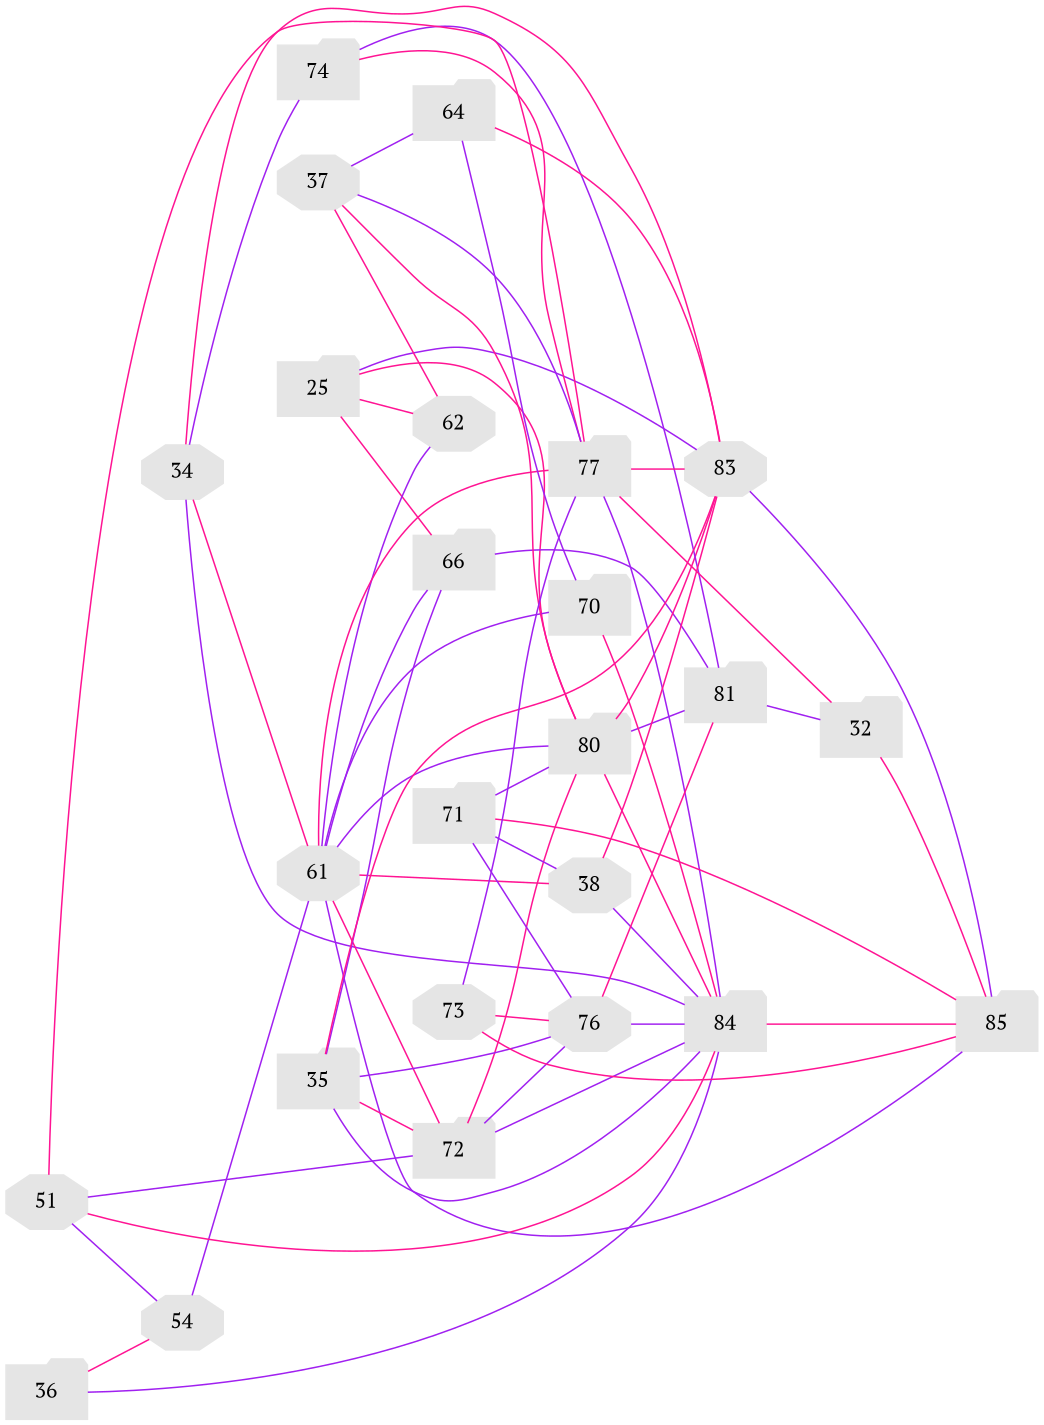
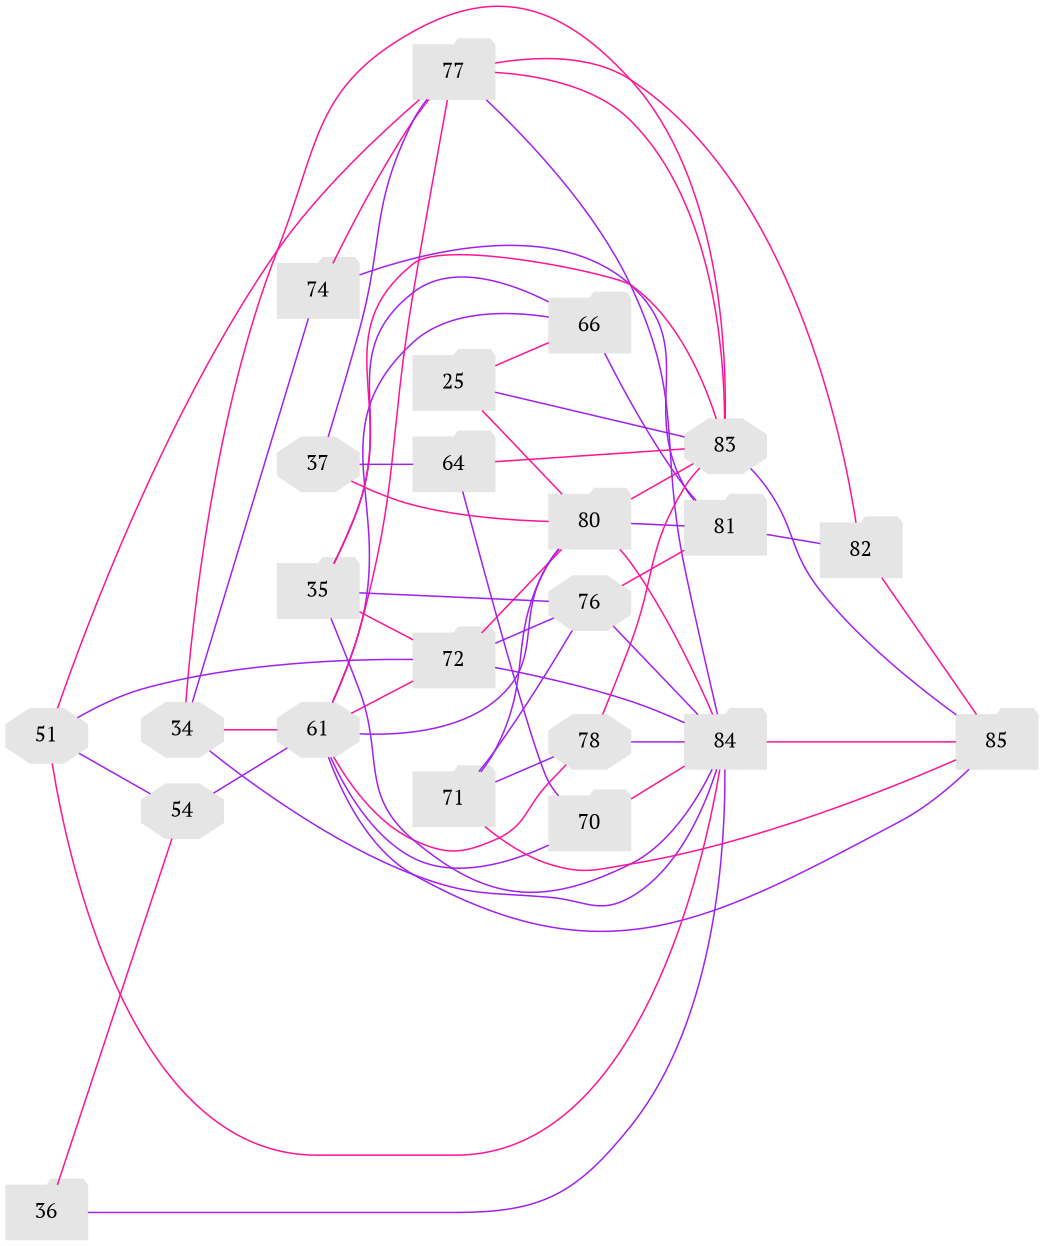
node "62": removed
node "32": label "32" -> "82"
node "38": label "38" -> "78"
node "73": removed
